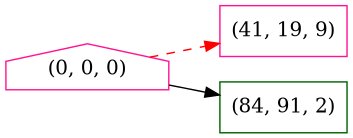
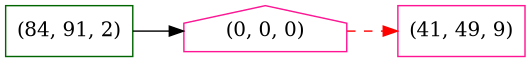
node "(41, 19, 9)": label "(41, 19, 9)" -> "(41, 49, 9)"
edge "(0, 0, 0)" -> "(84, 91, 2)": reversed
